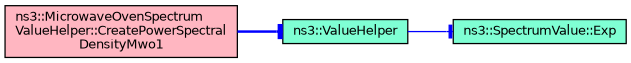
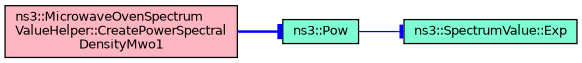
node "ns3::ValueHelper": label "ns3::ValueHelper" -> "ns3::Pow"
